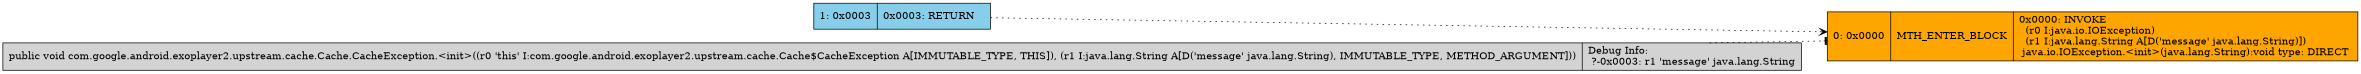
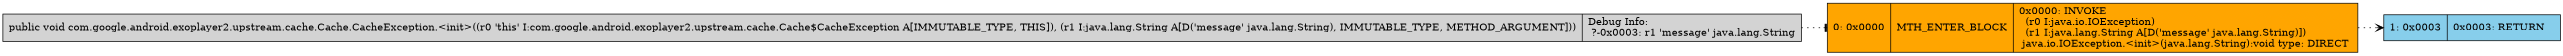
edge "1: 0x0003" -> "0: 0x0000": reversed
